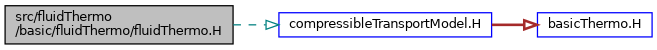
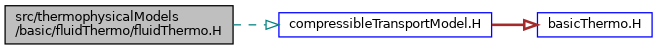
node "src/fluidThermo /basic/fluidThermo/fluidThermo.H": label "src/fluidThermo /basic/fluidThermo/fluidThermo.H" -> "src/thermophysicalModels /basic/fluidThermo/fluidThermo.H"
